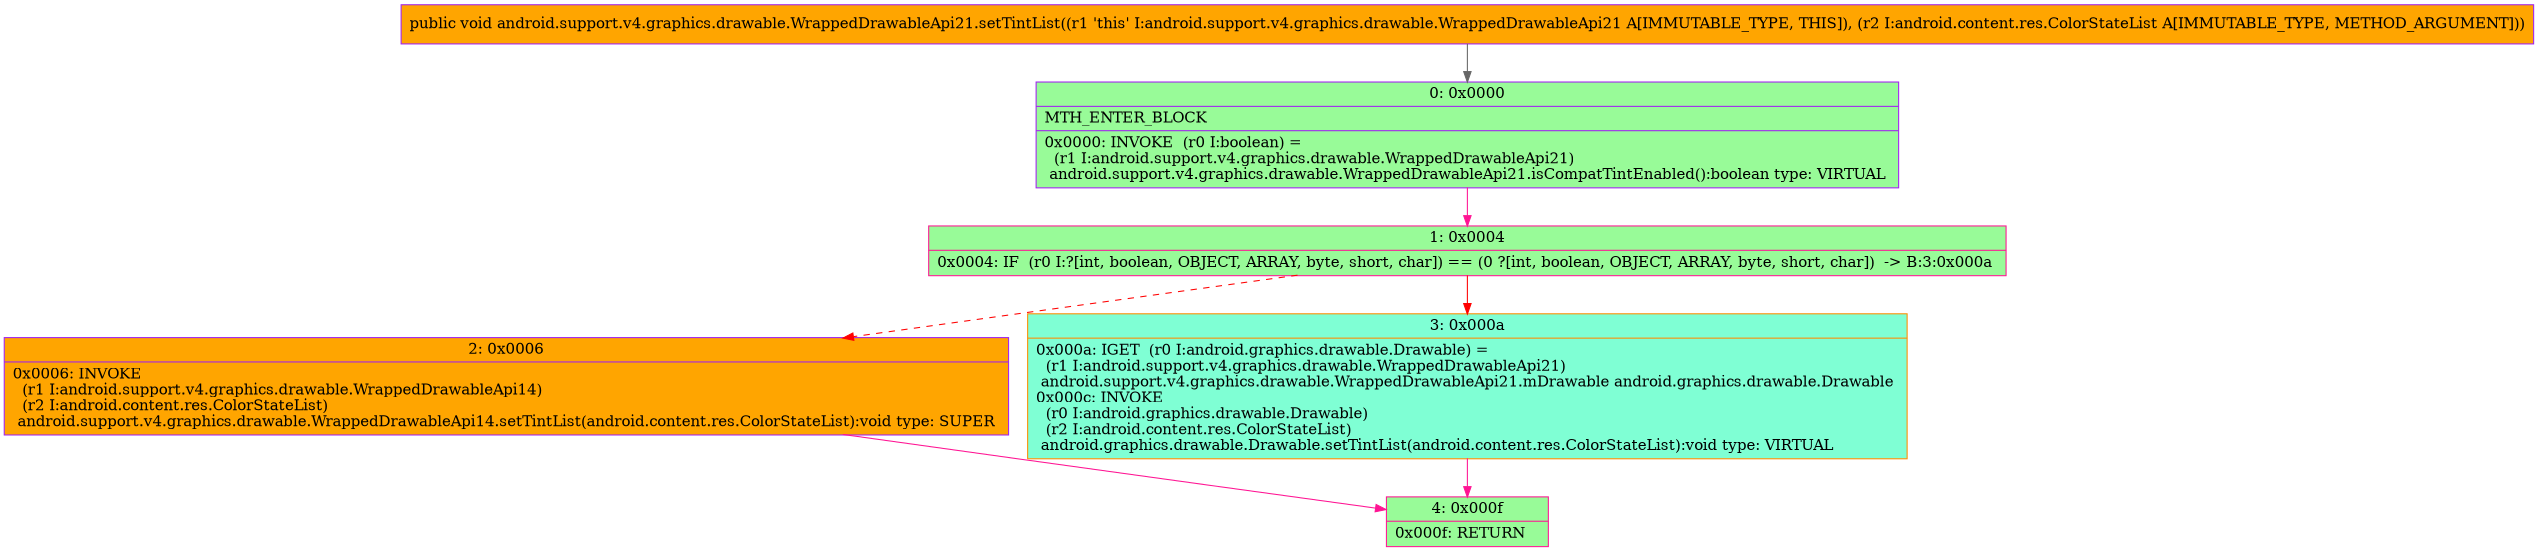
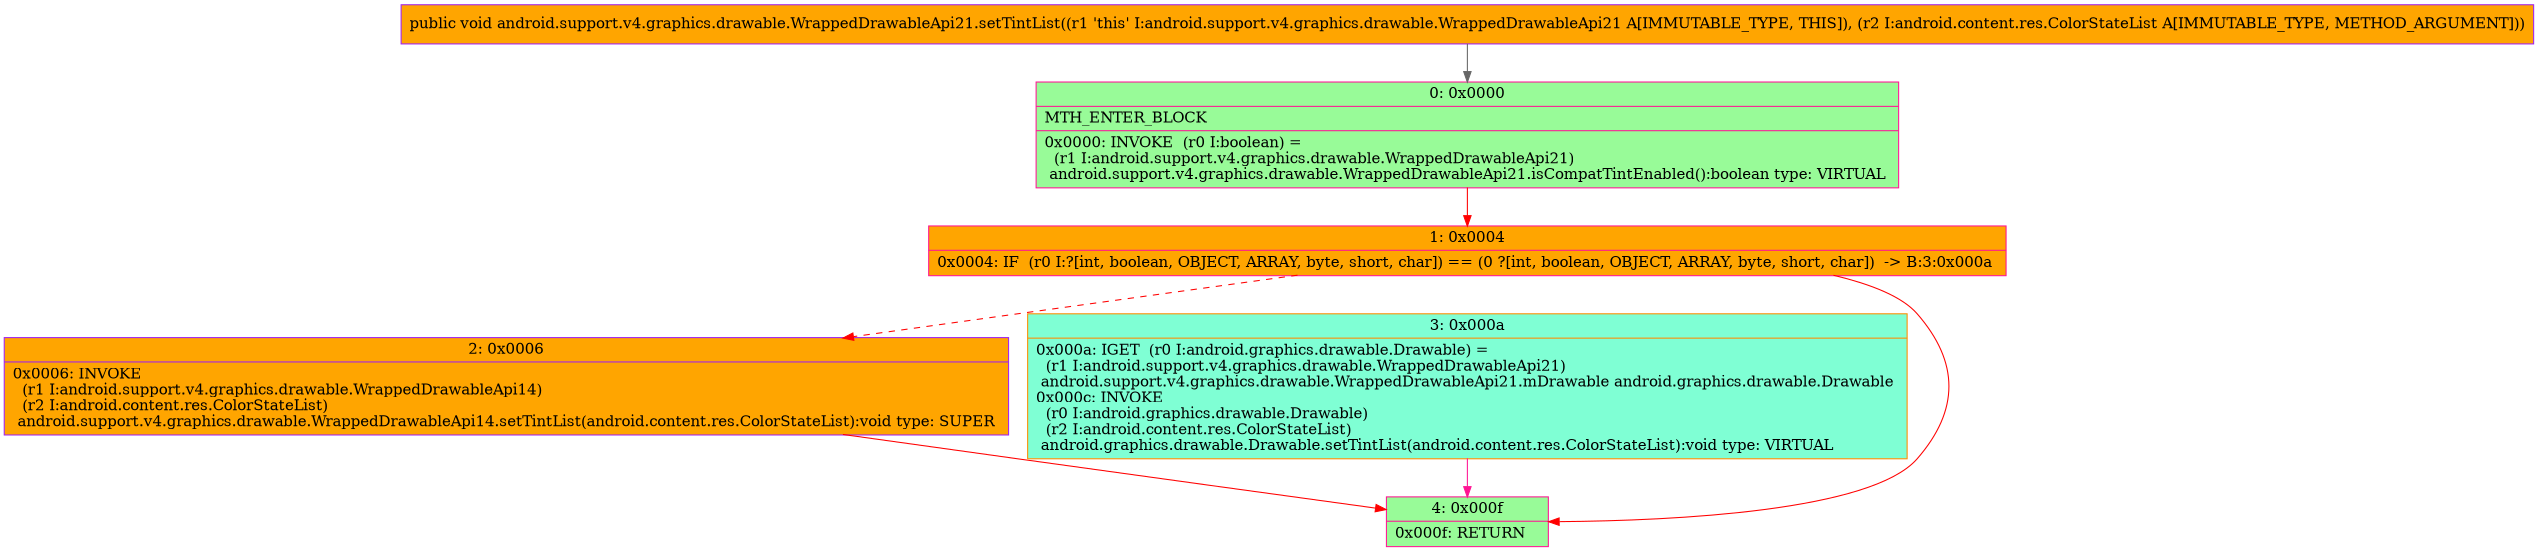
node "0: 0x0000": color purple -> deeppink
edge "0: 0x0000" -> "1: 0x0004": color deeppink -> red
node "1: 0x0004": fillcolor palegreen -> orange
edge "1: 0x0004" -> "3: 0x000a": now "1: 0x0004" -> "4: 0x000f"
edge "2: 0x0006" -> "4: 0x000f": color deeppink -> red
